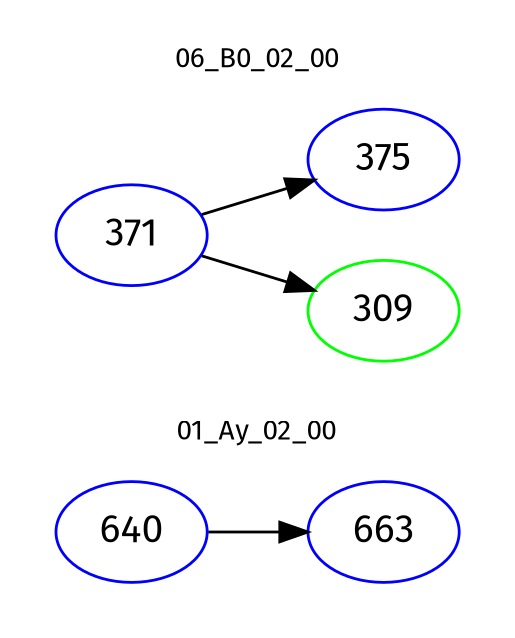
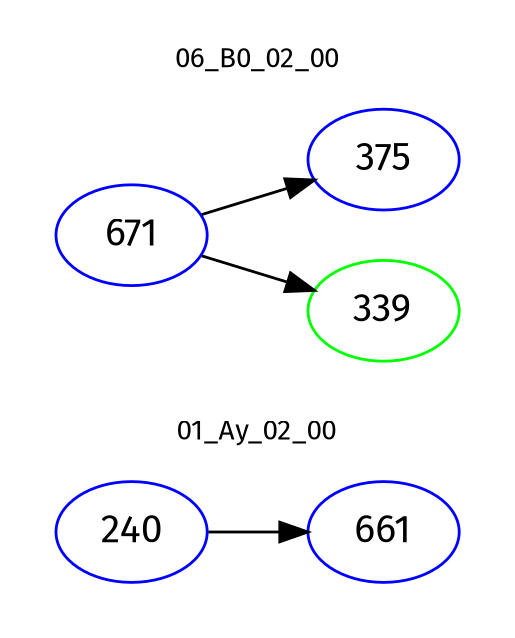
node "371": label "371" -> "671"
node "309": label "309" -> "339"
node "640": label "640" -> "240"
node "663": label "663" -> "661"
